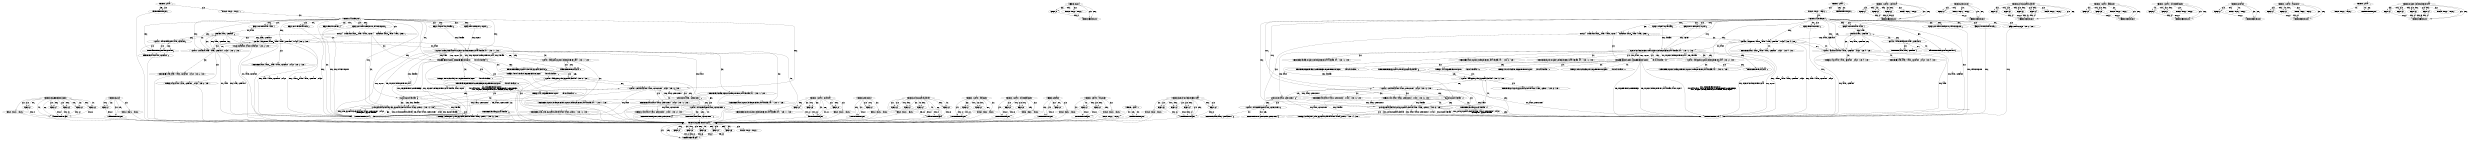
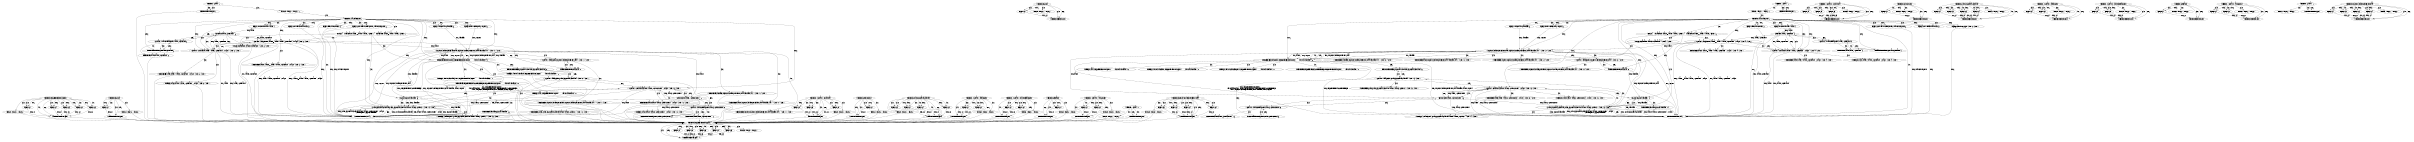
node "<(LOCAL,LocalFrame* frame: LocalFrame*)<SUB>9</SUB>>": added
